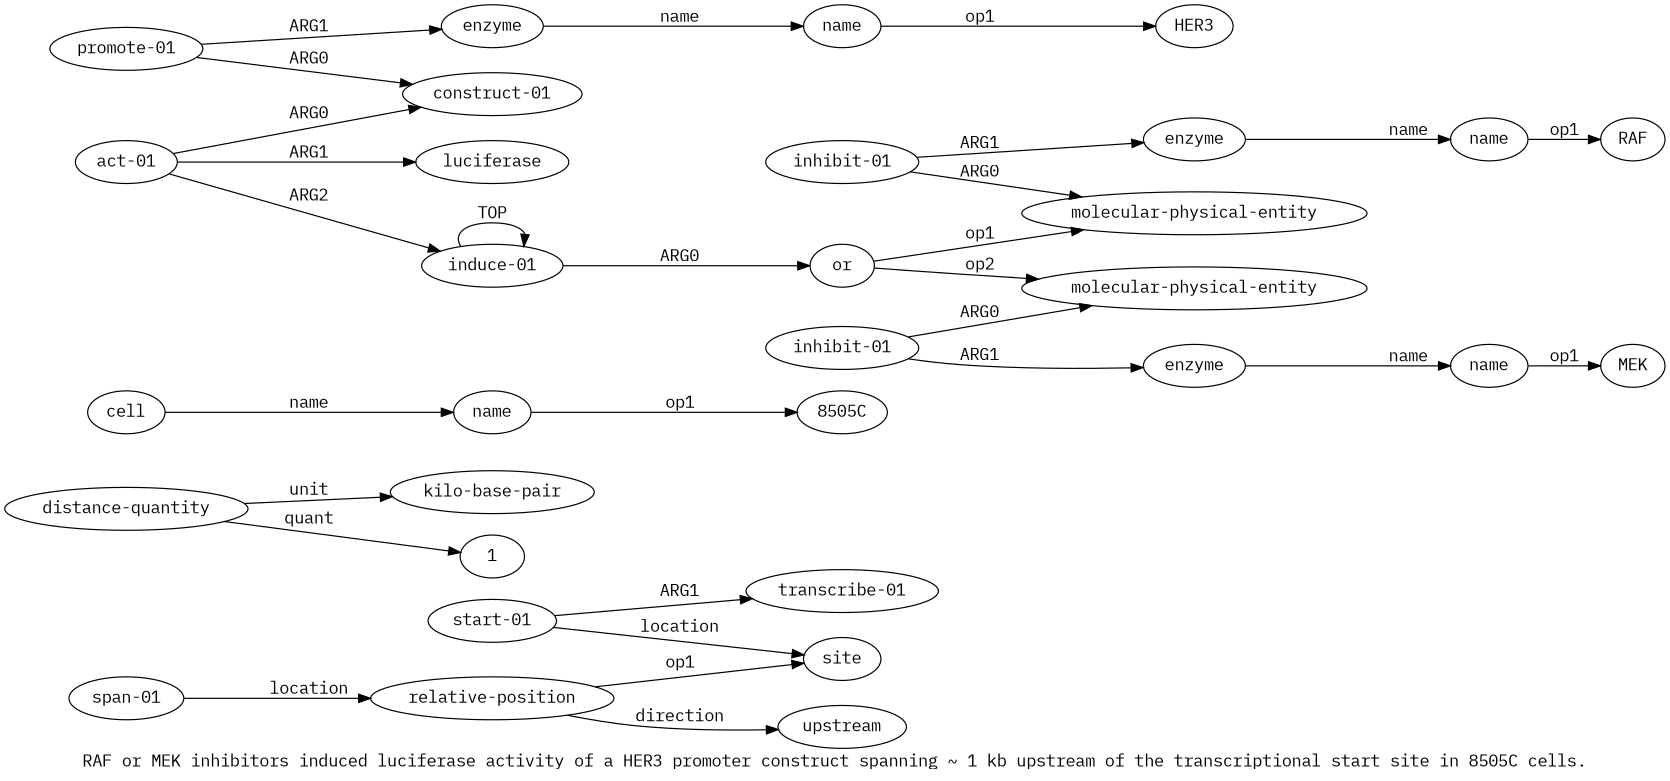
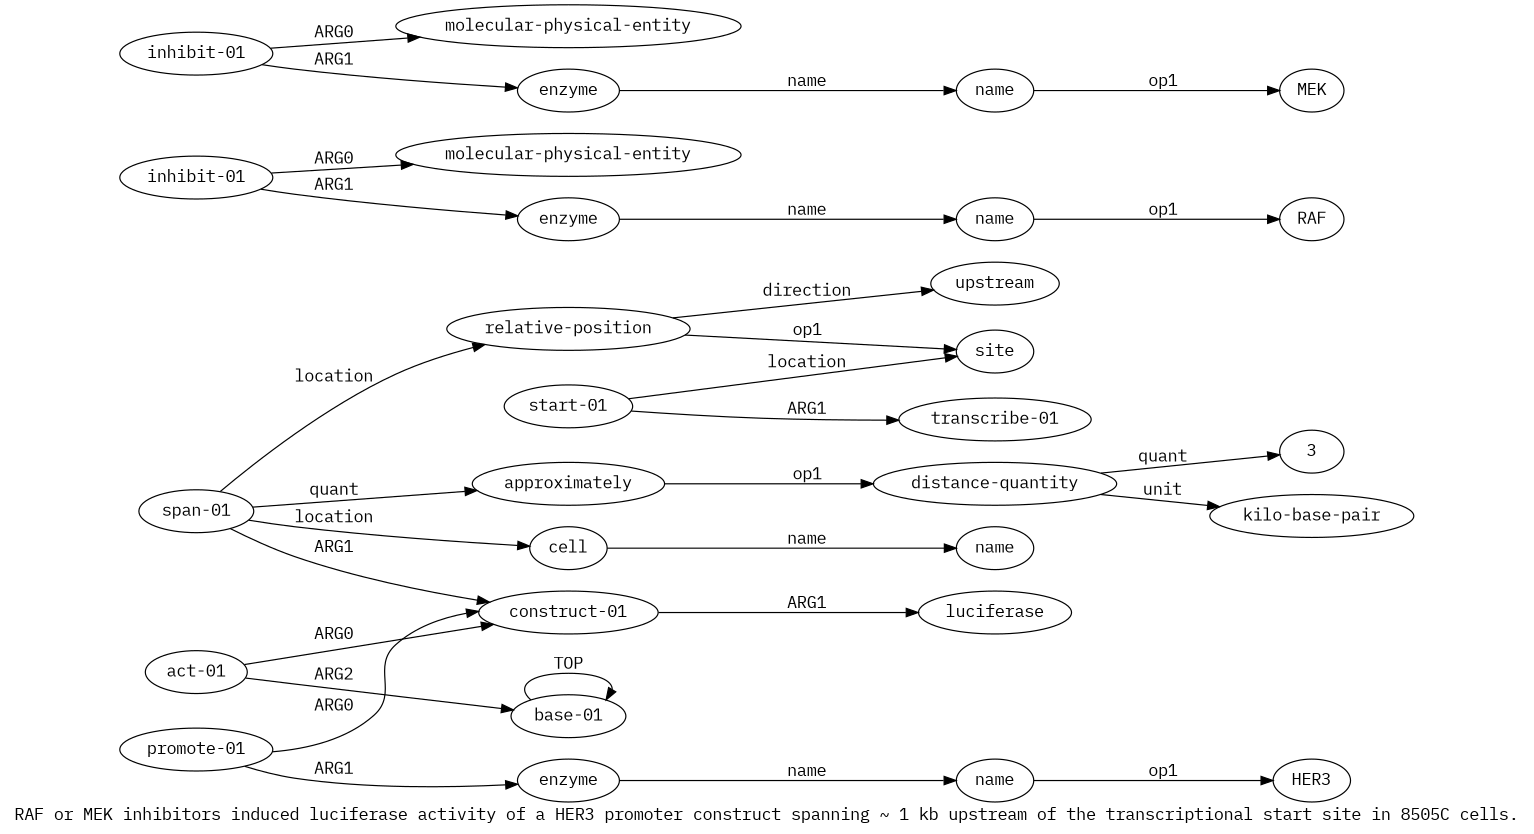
edge "act-01" -> "luciferase": now "construct-01" -> "luciferase"
node "induce-01": label "induce-01" -> "base-01"
node "or": removed
node "8505C": removed
node "approximately": added
edge "span-01" -> "cell": added, label "location"
node "1": label "1" -> "3"
edge "span-01" -> "construct-01": added, label "ARG1"
